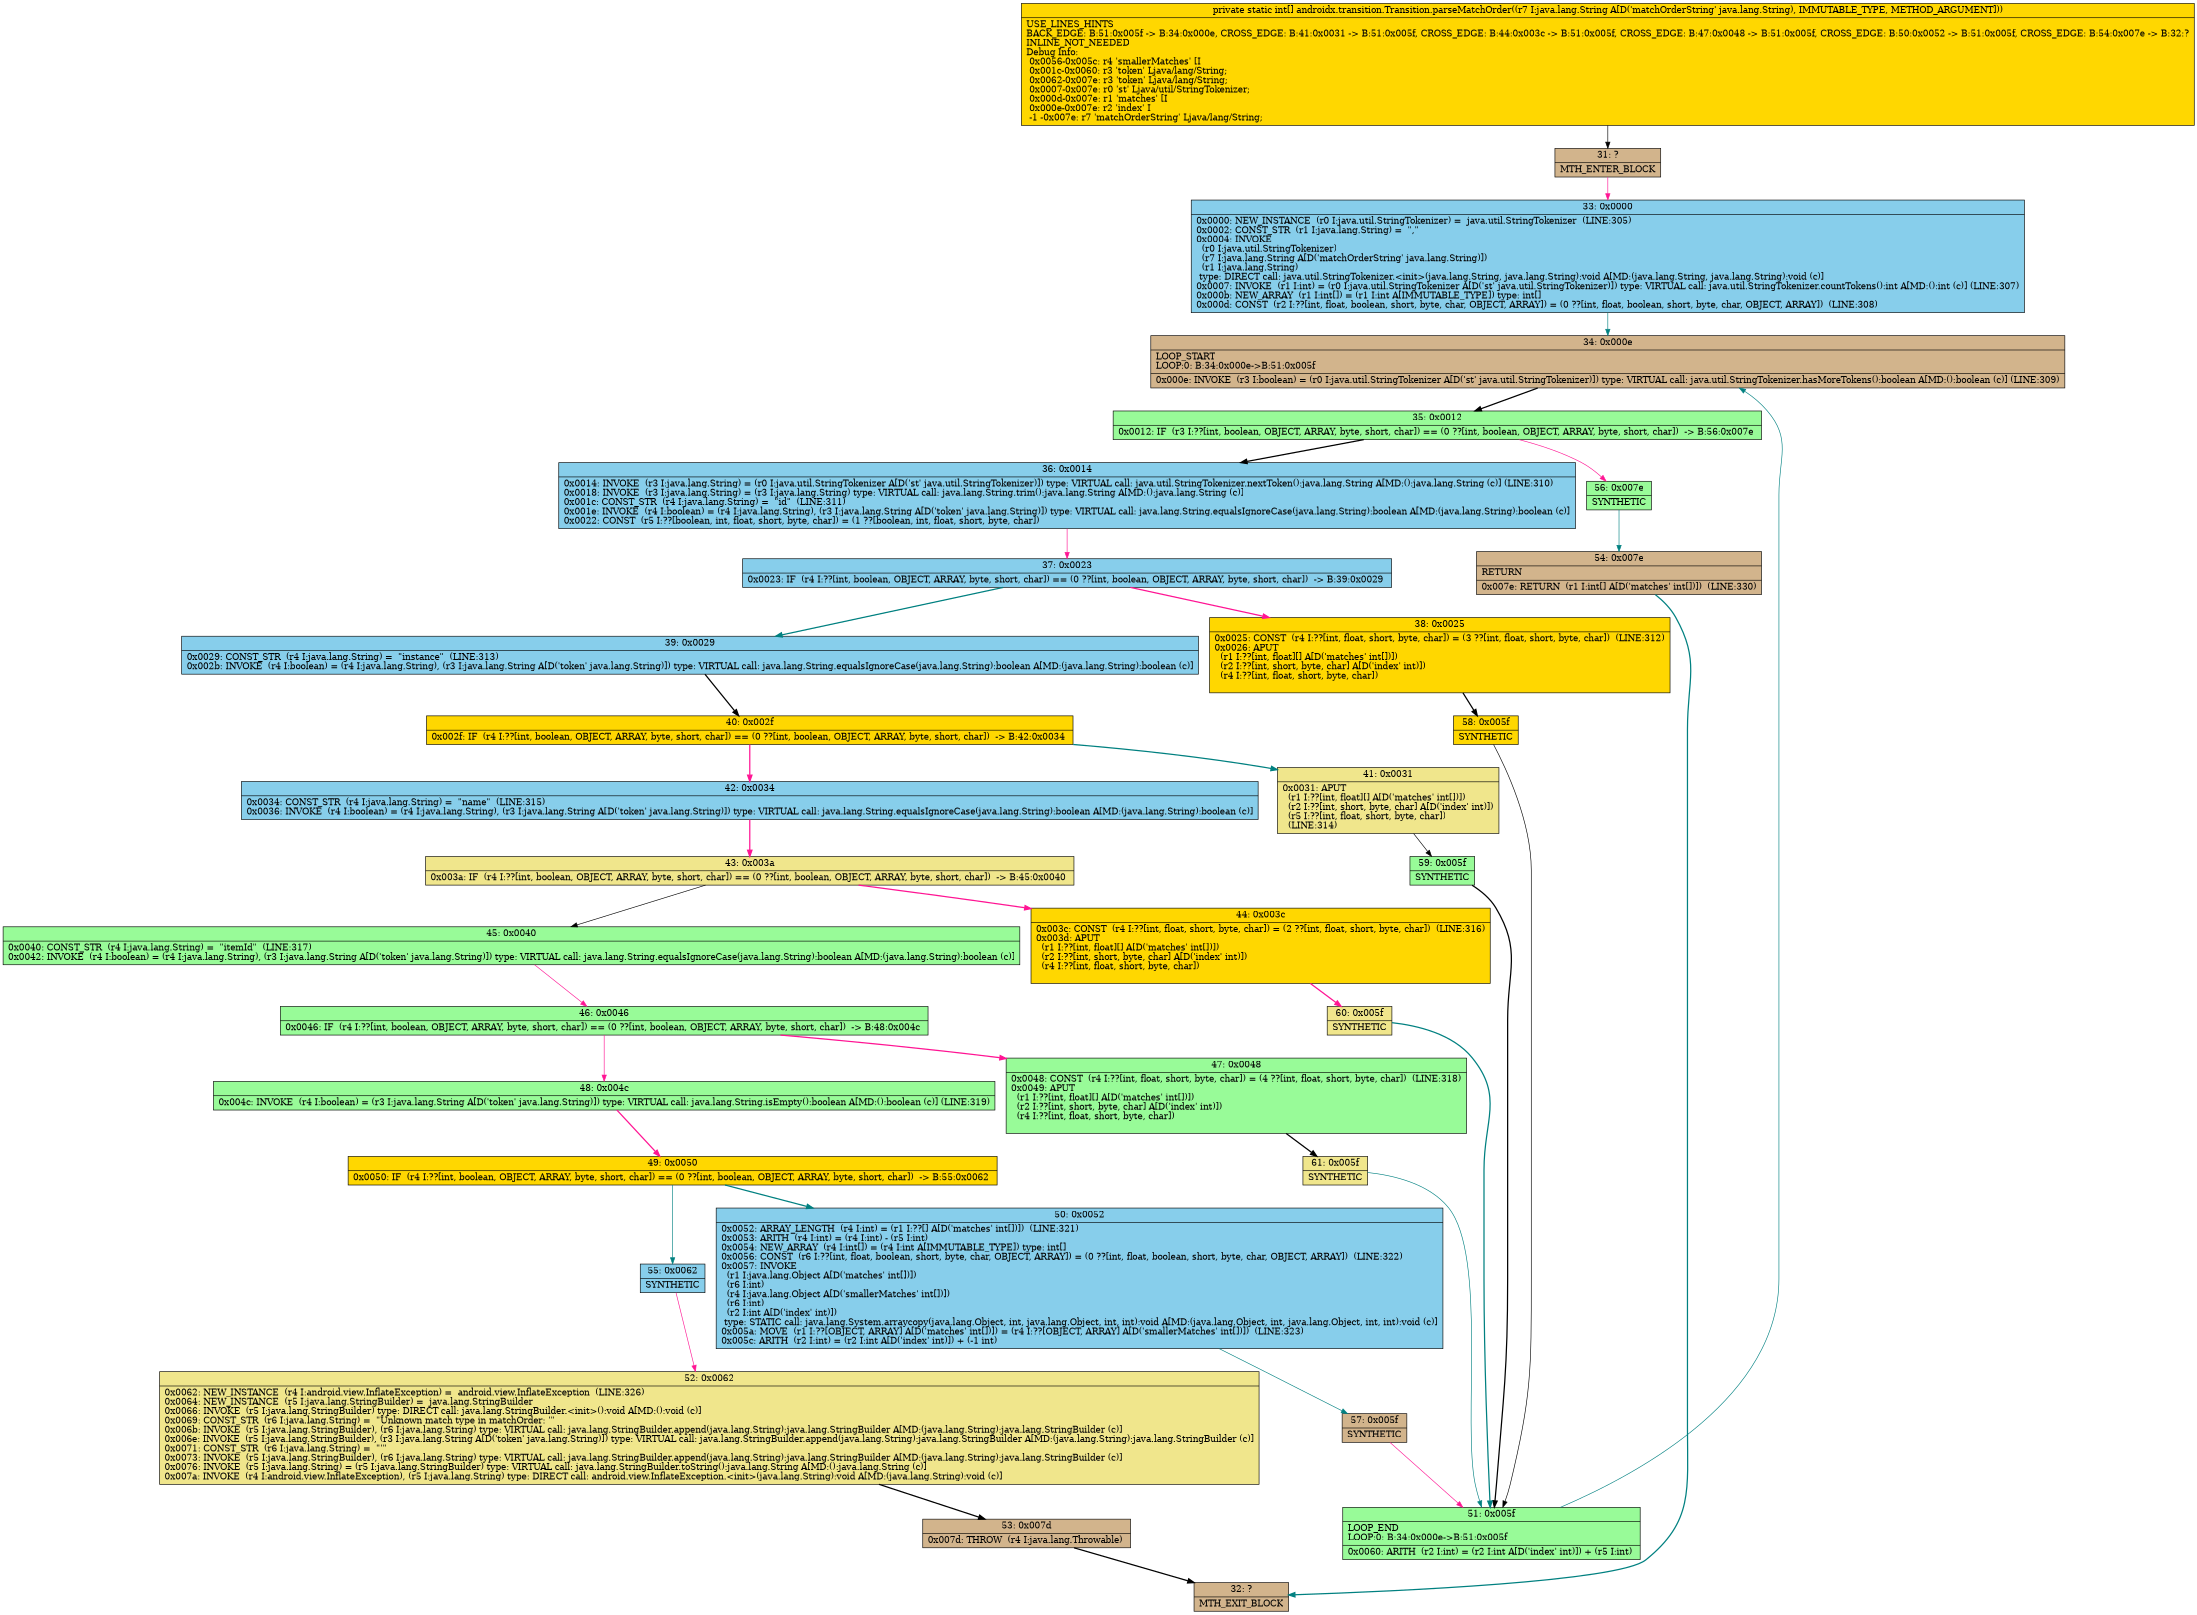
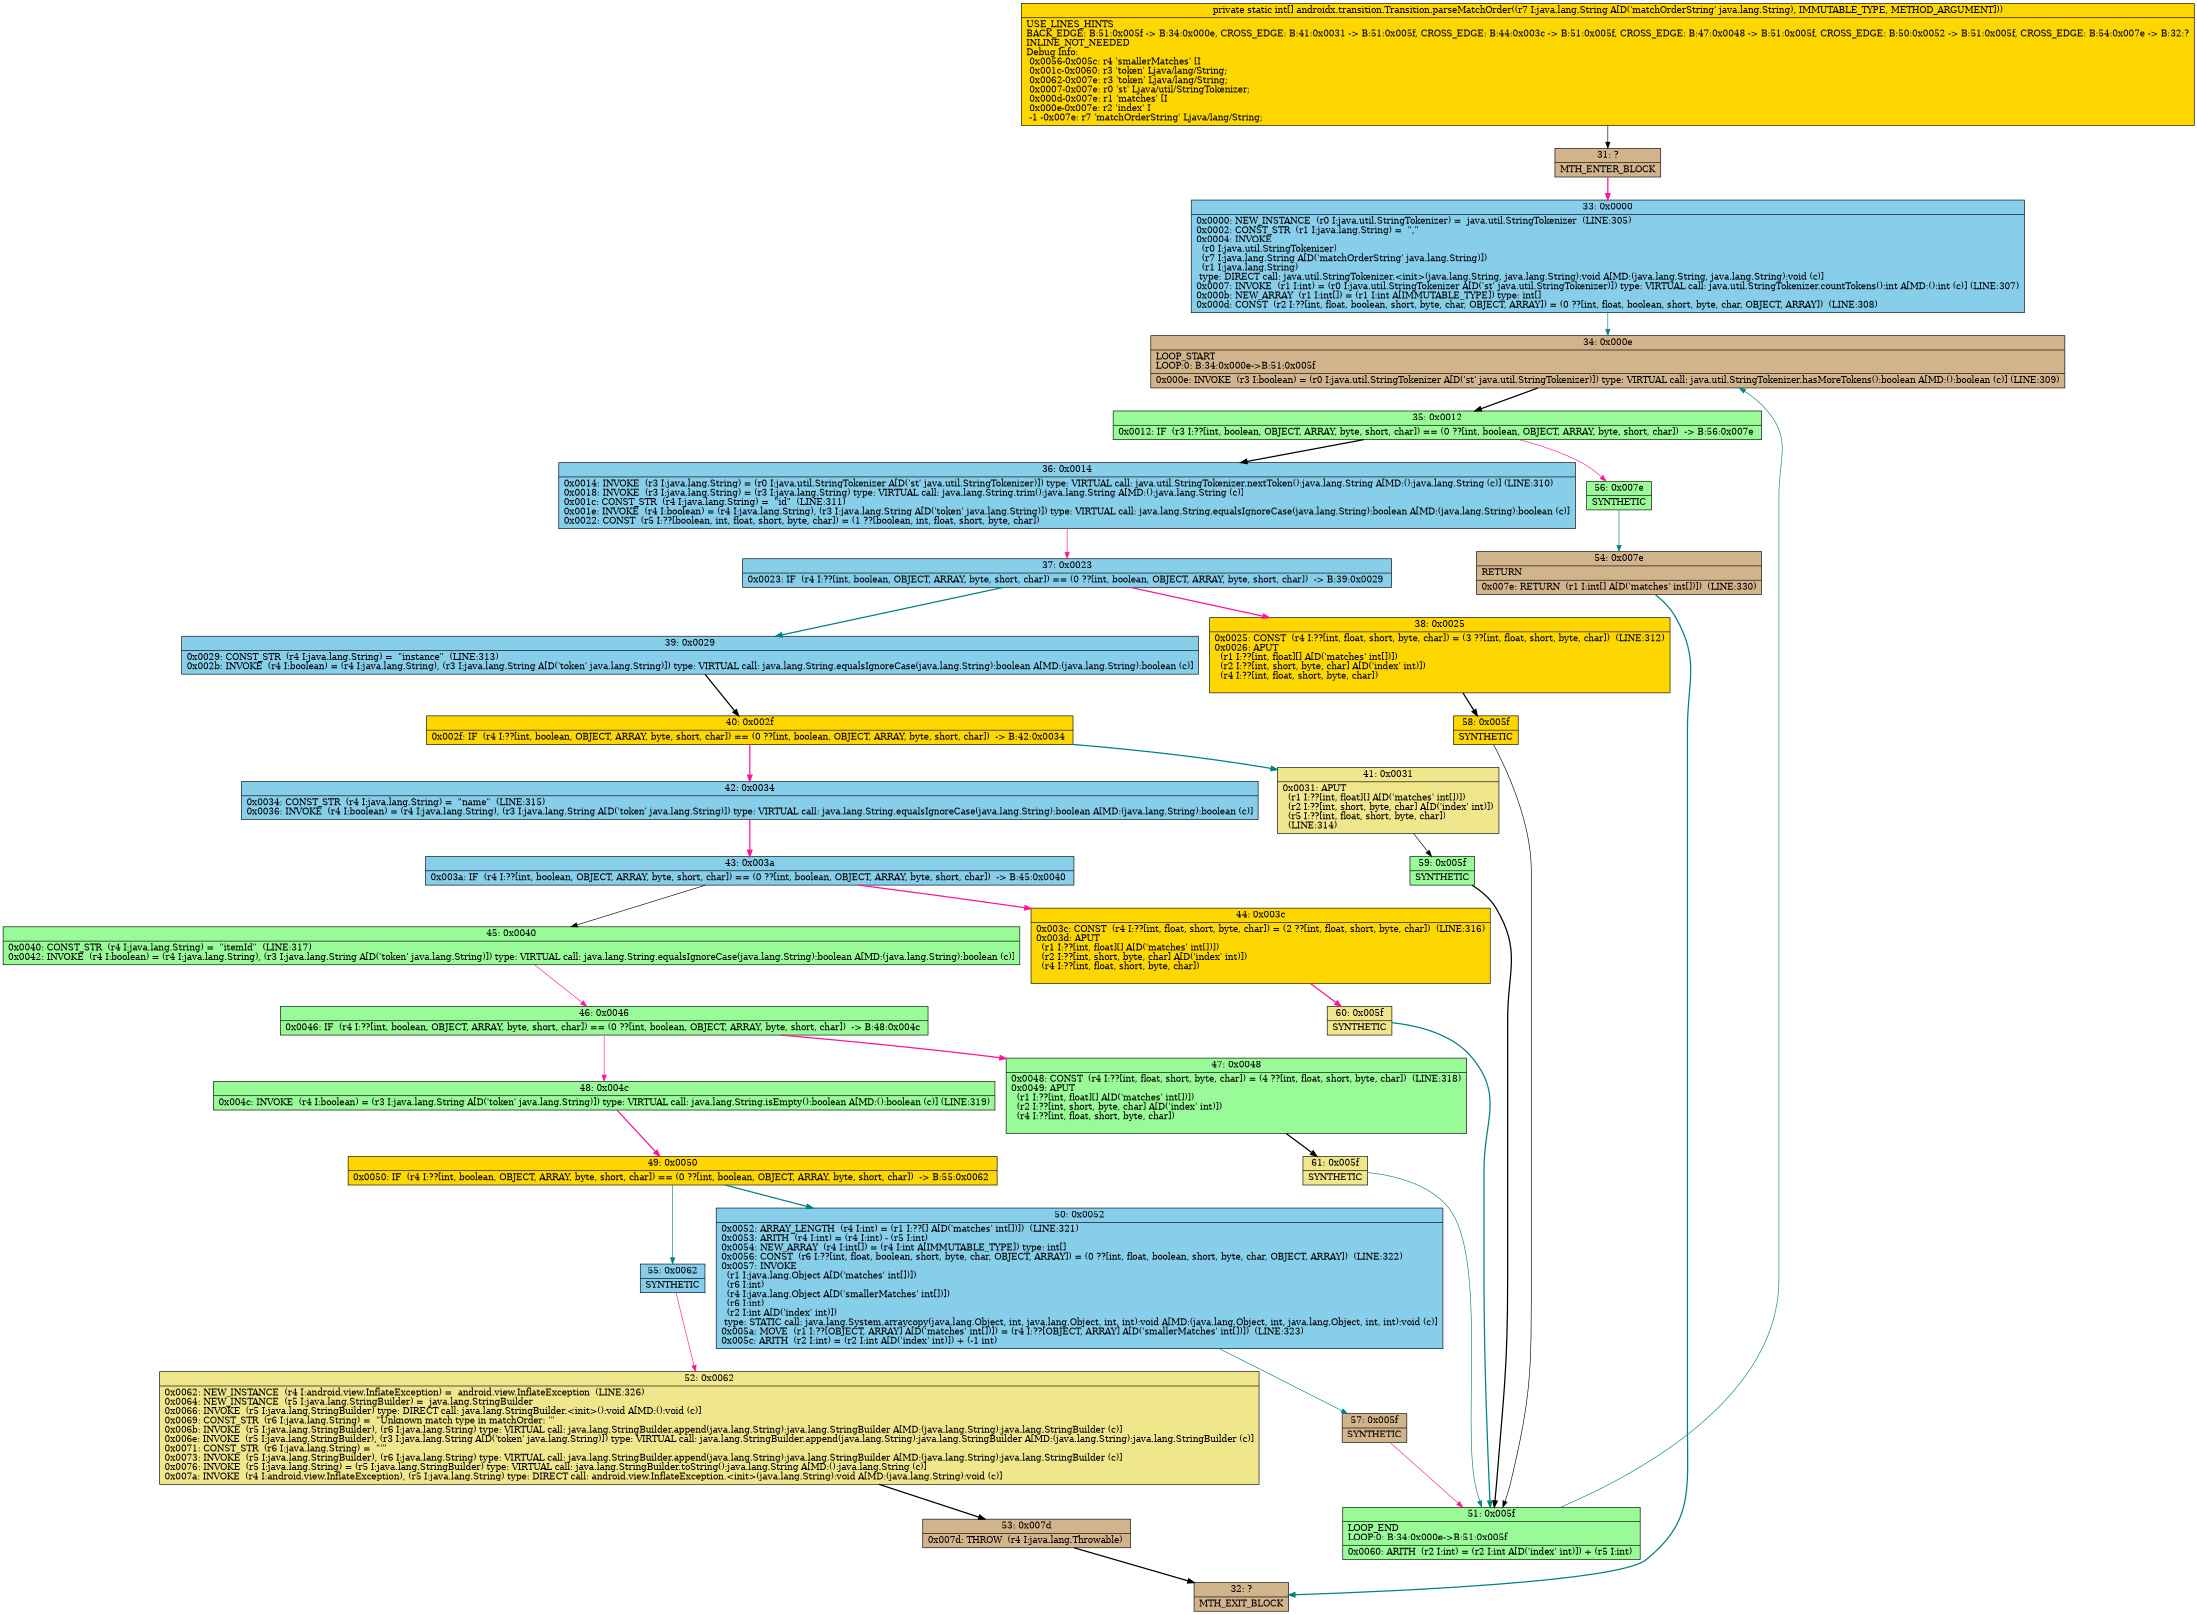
edge "31: ?" -> "33: 0x0000": style solid -> bold
node "43: 0x003a": fillcolor khaki -> skyblue
